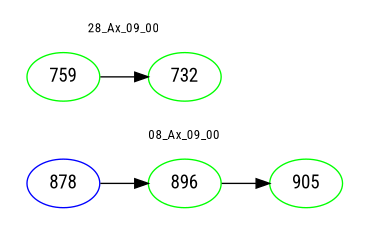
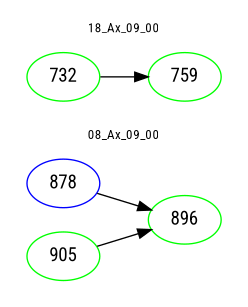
cluster "28_Ax_09_00": label "28_Ax_09_00" -> "18_Ax_09_00"
edge "759" -> "732": reversed
edge "896" -> "905": reversed
